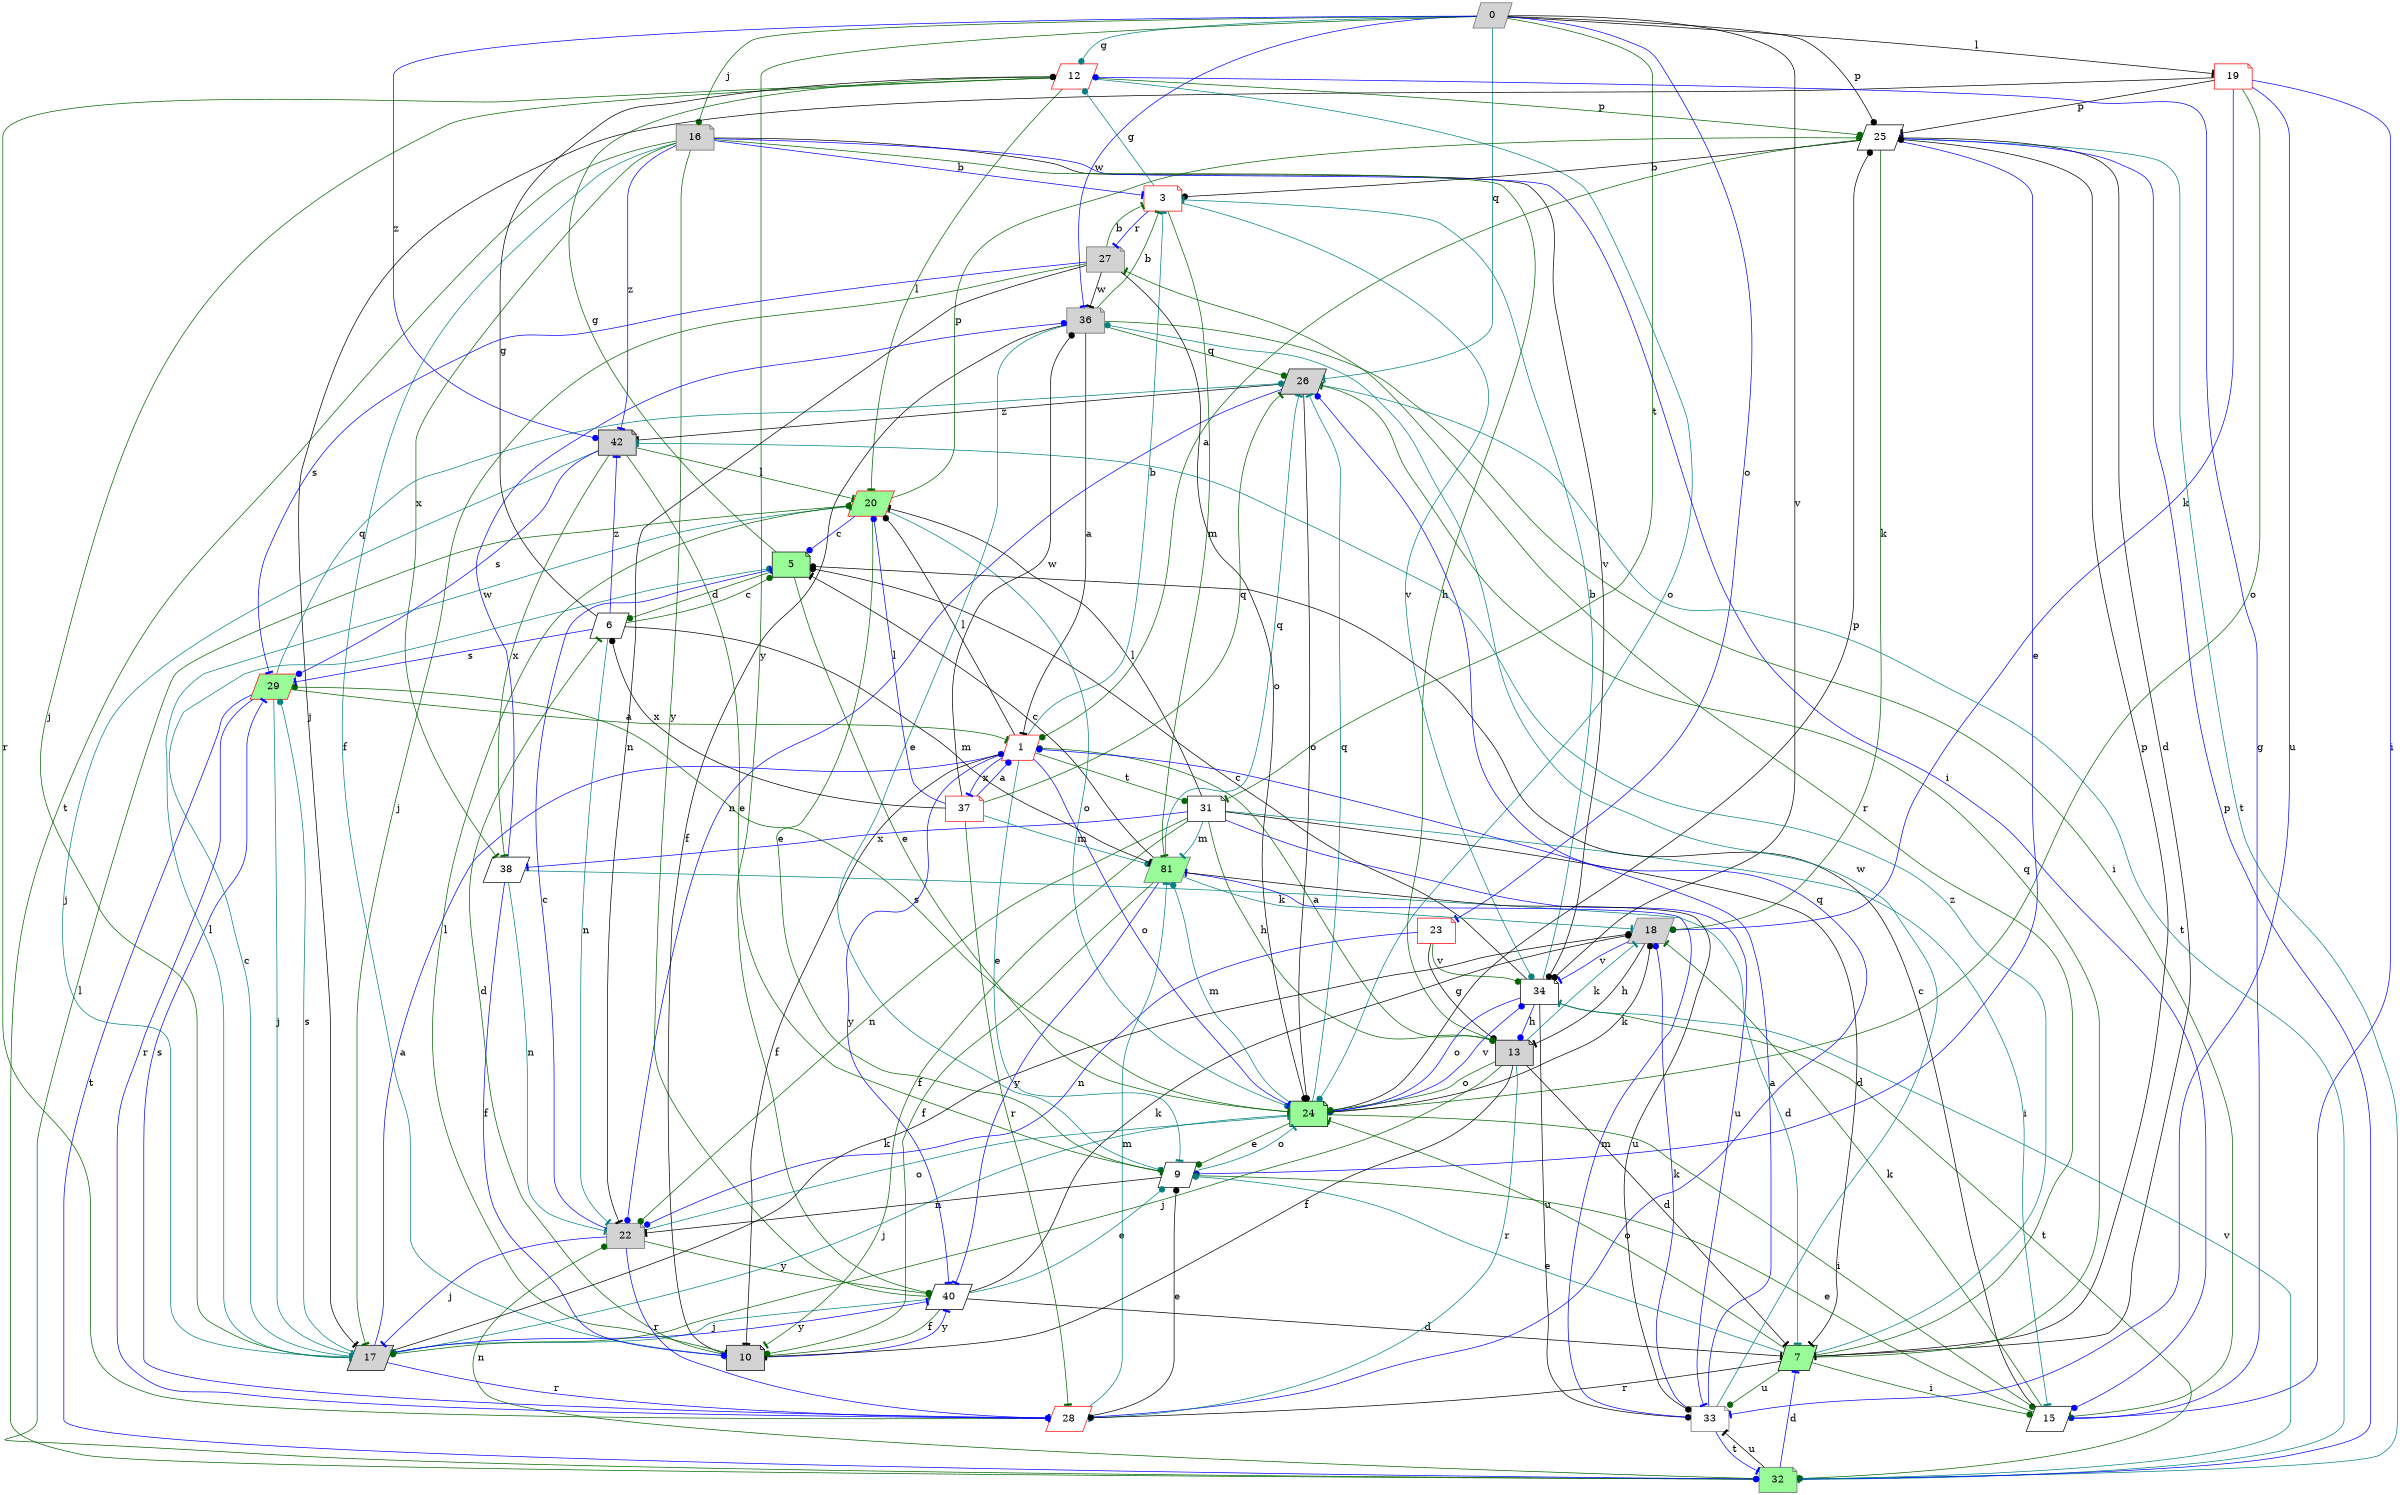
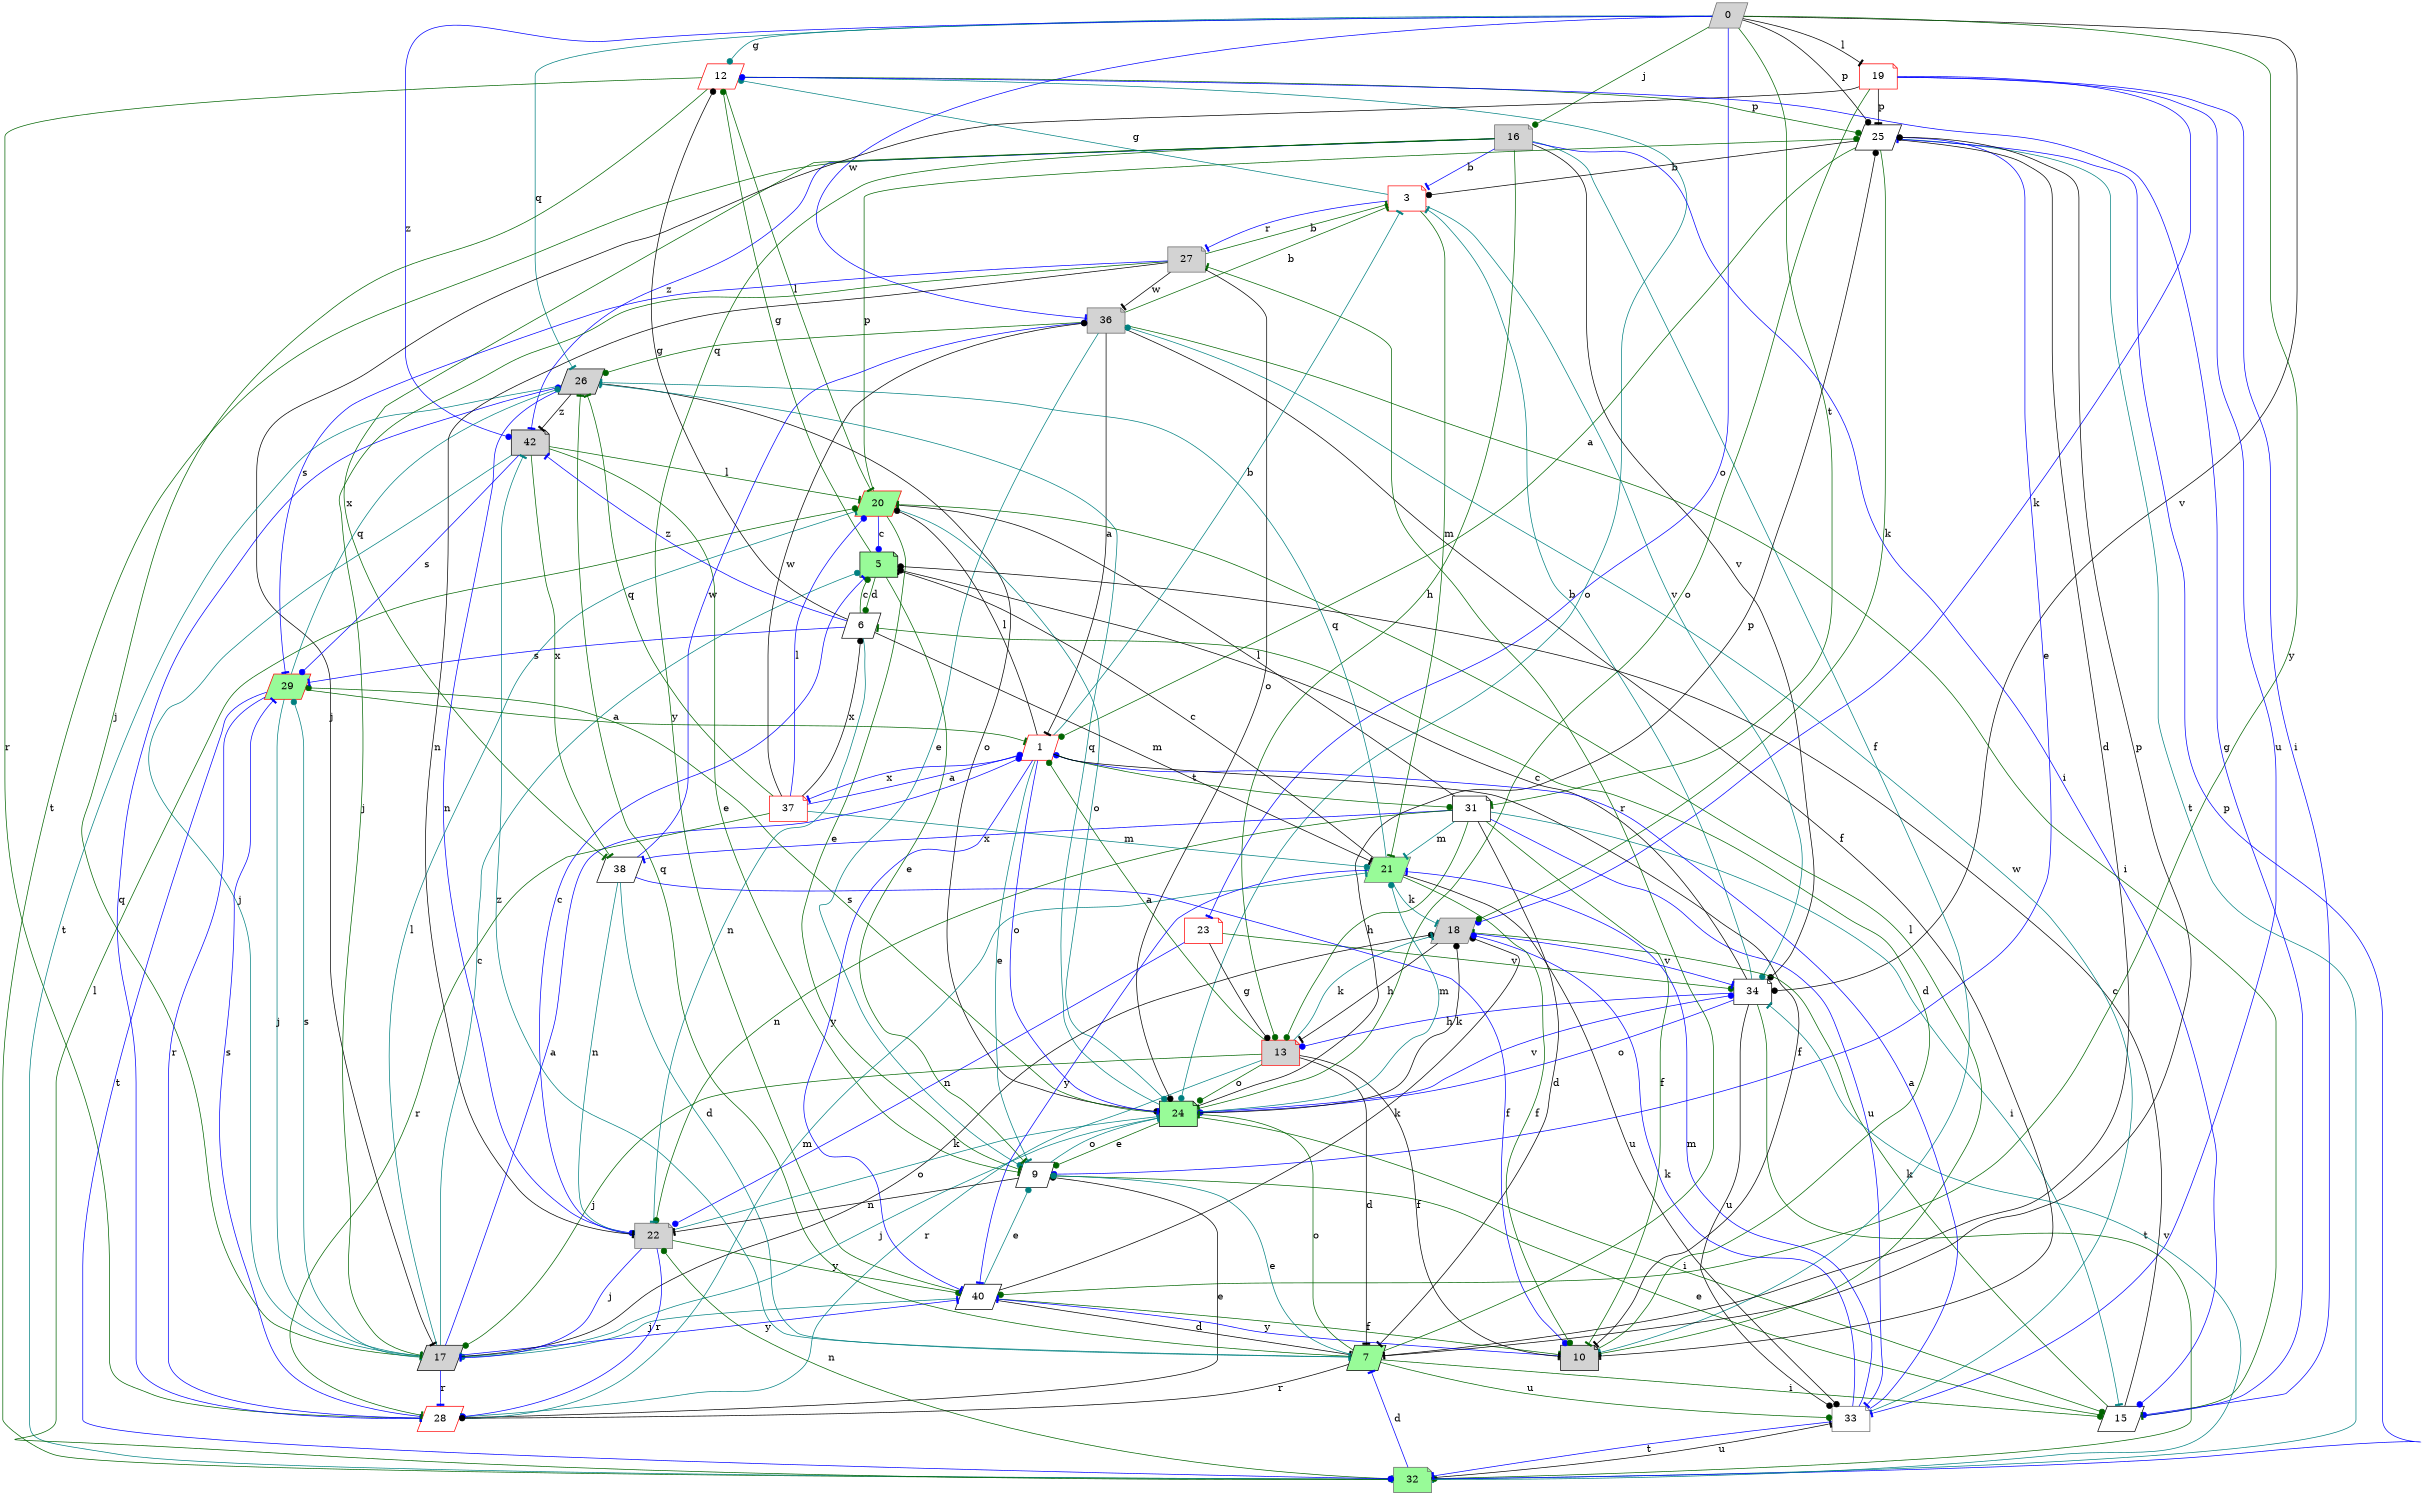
node "81": label "81" -> "21"
edge "5" -> "24": now "5" -> "9"
node "13": color black -> red
